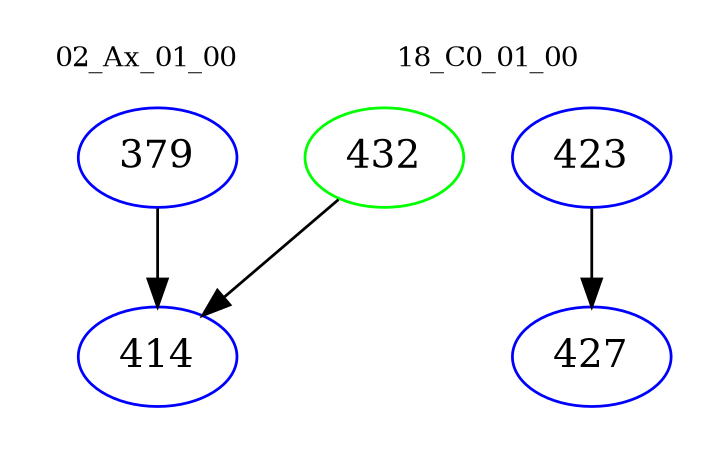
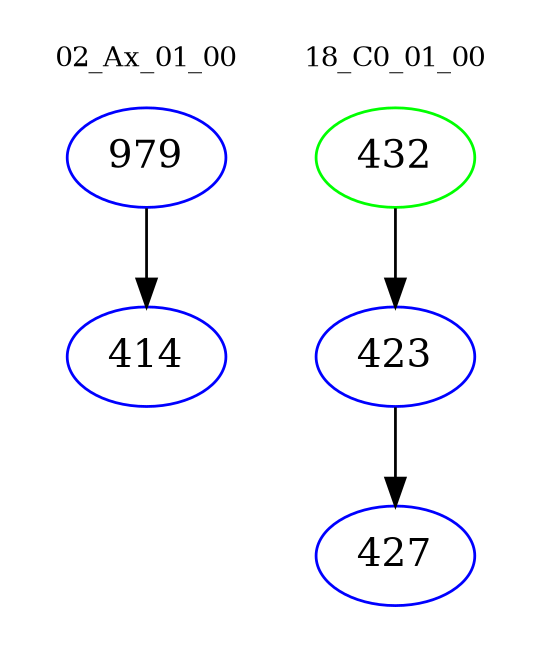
node "379": label "379" -> "979"
edge "432" -> "414": now "432" -> "423"
